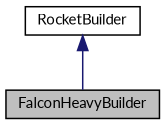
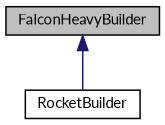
edge "FalconHeavyBuilder" -> "RocketBuilder": reversed
